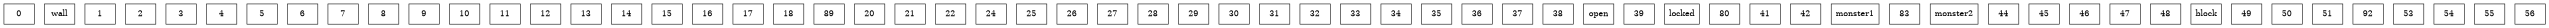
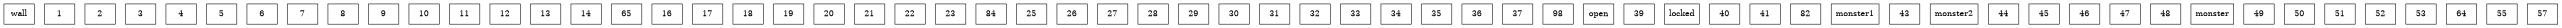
node "0": removed
node "15": label "15" -> "65"
node "89": label "89" -> "19"
node "23": added
node "24": label "24" -> "84"
node "38": label "38" -> "98"
node "80": label "80" -> "40"
node "42": label "42" -> "82"
node "83": label "83" -> "43"
node "block": label "block" -> "monster"
node "92": label "92" -> "52"
node "54": label "54" -> "64"
node "56": label "56" -> "57"
